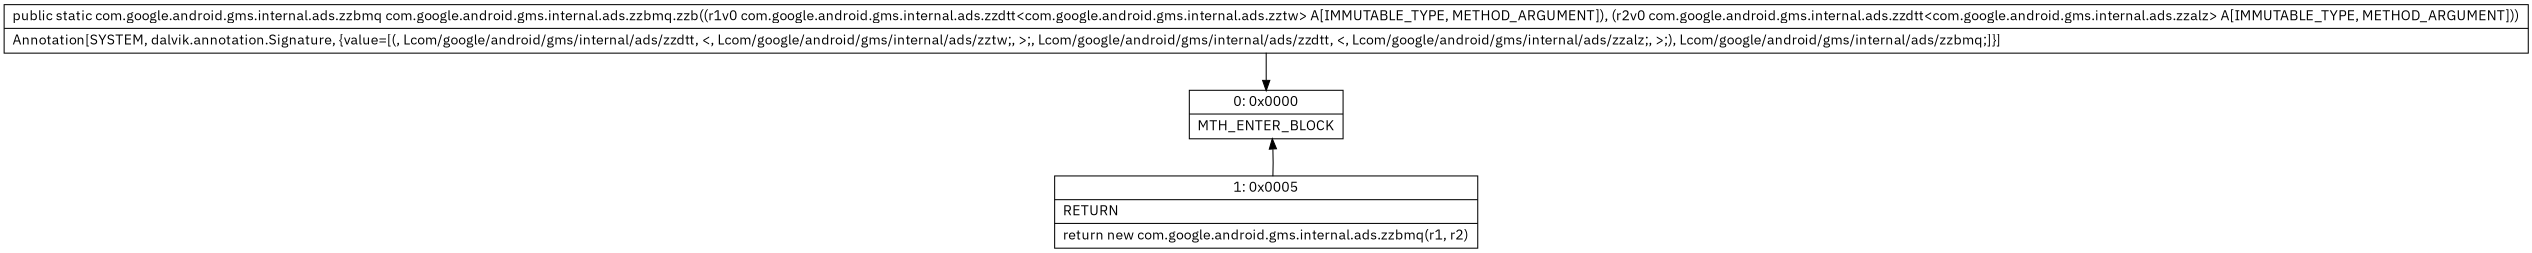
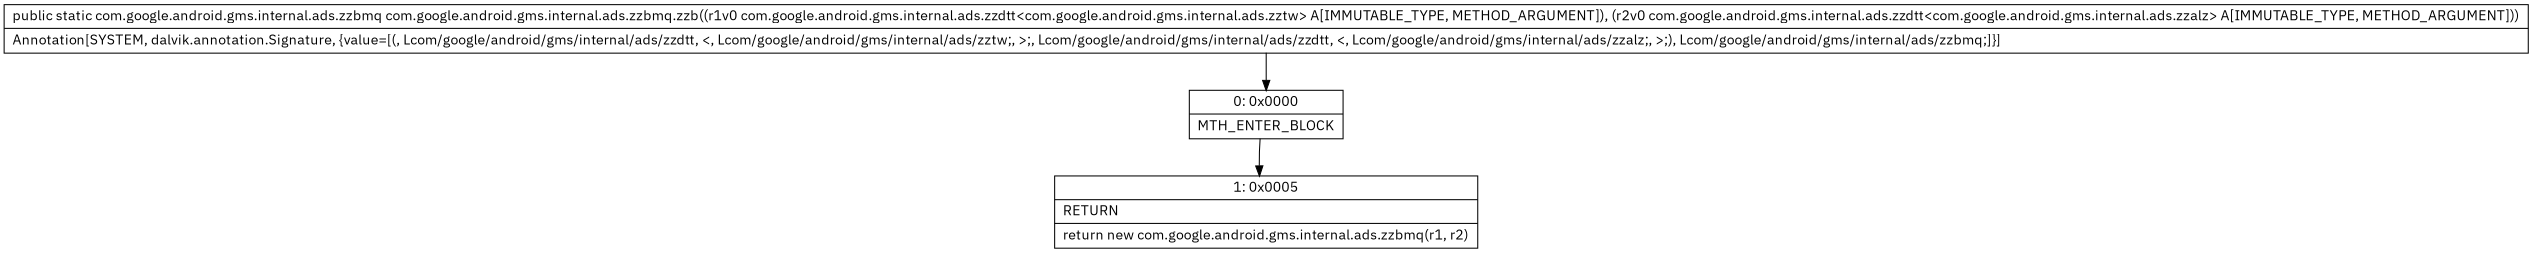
edge "1: 0x0005" -> "0: 0x0000": reversed
